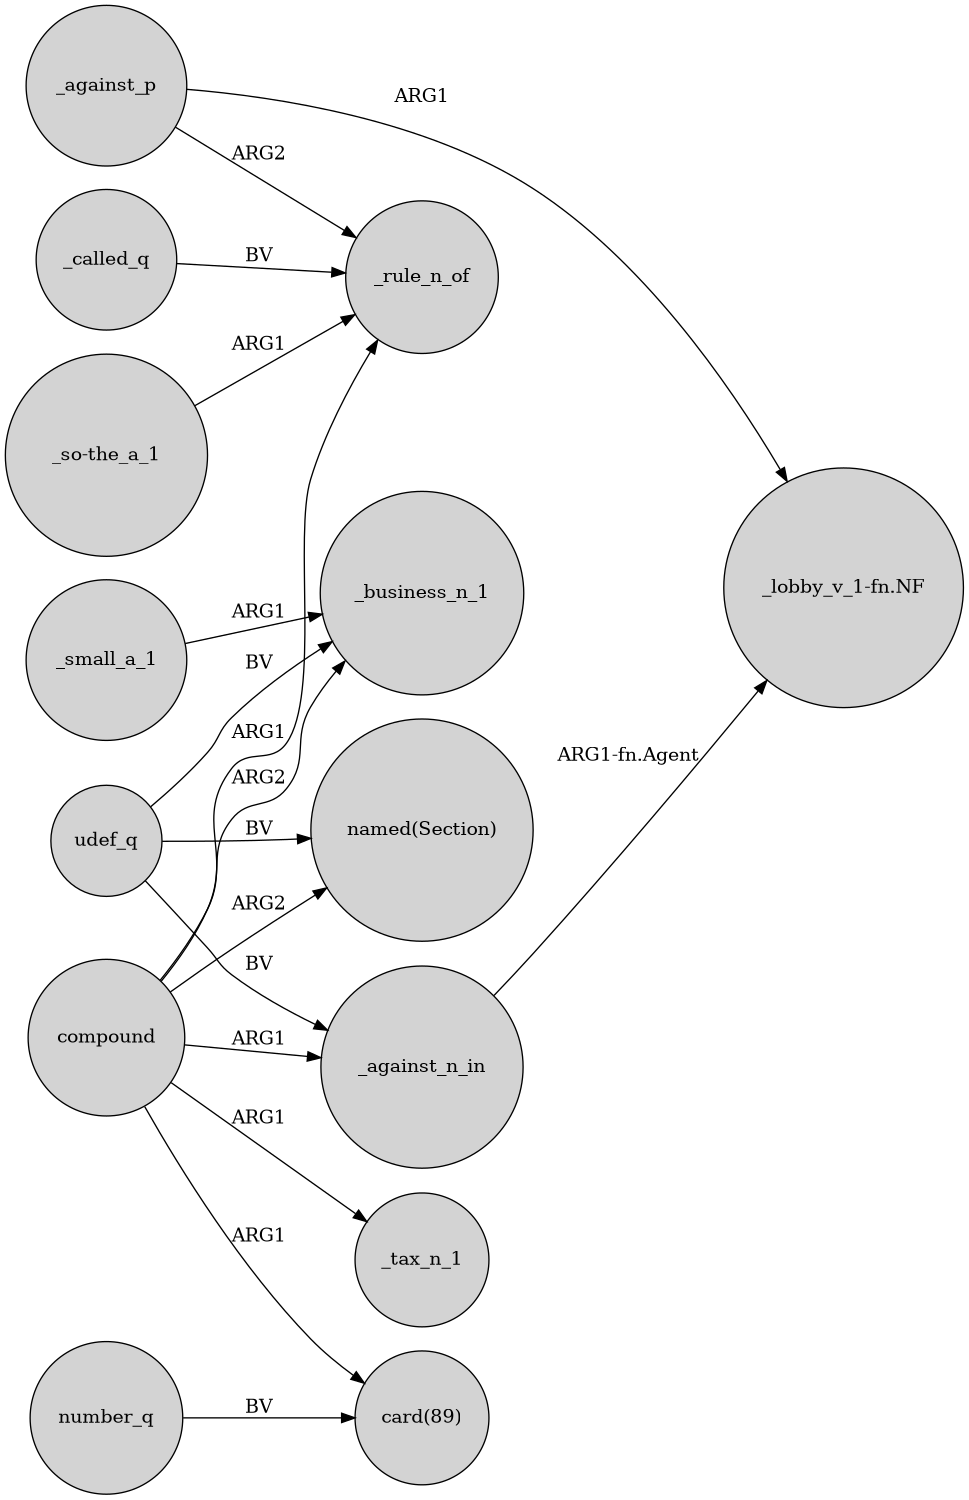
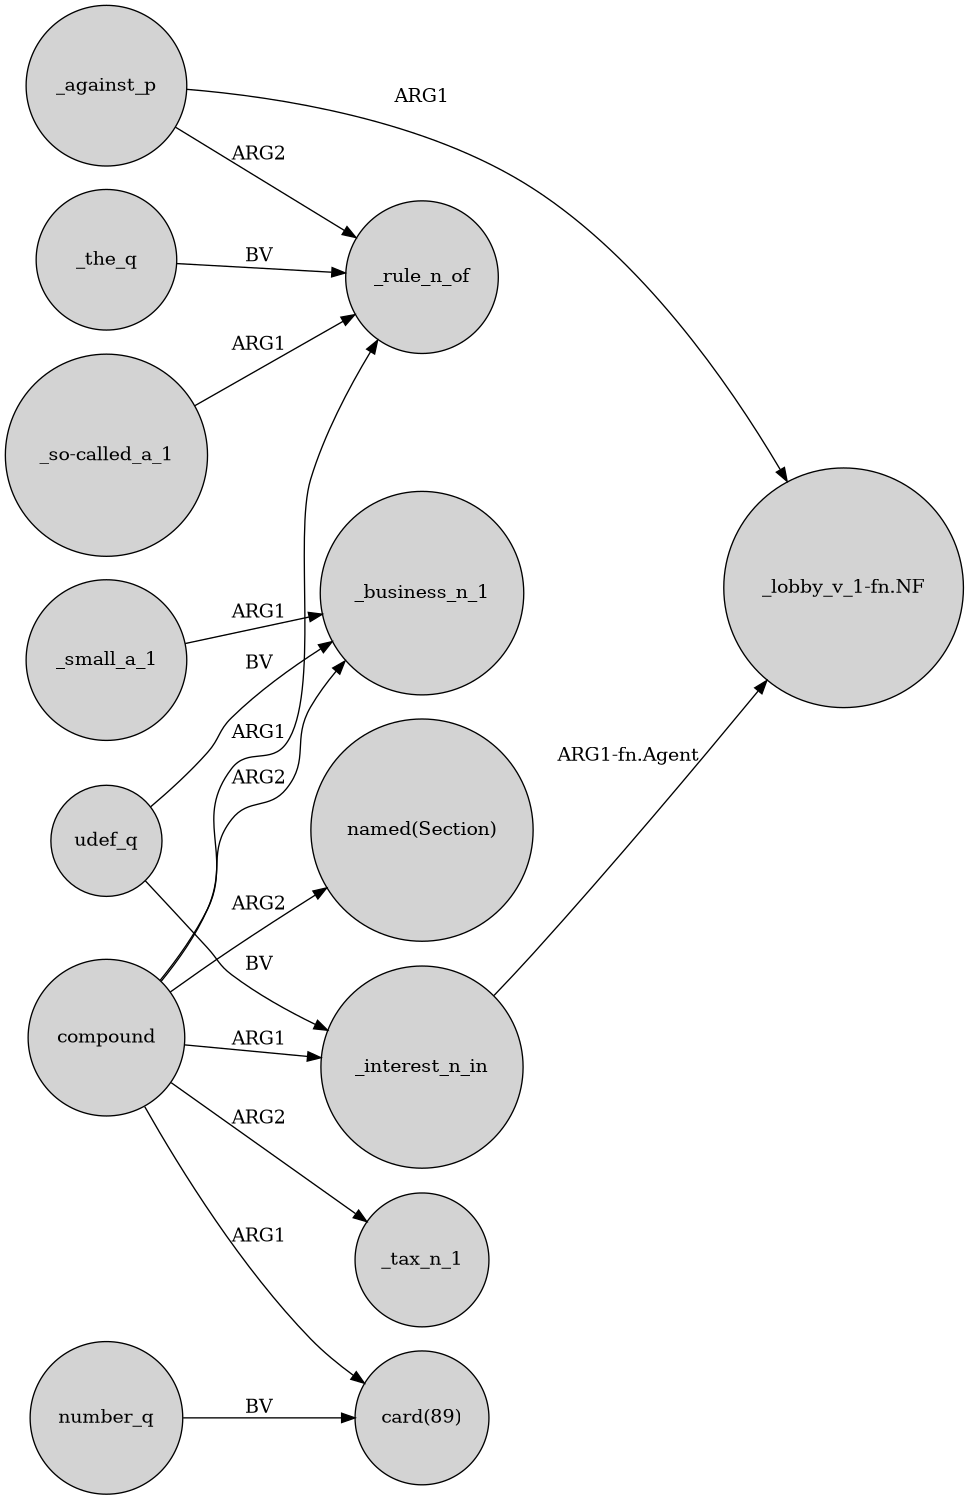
node "_called_q": label "_called_q" -> "_the_q"
node "_so-the_a_1": label "_so-the_a_1" -> "_so-called_a_1"
edge "udef_q" -> "named(Section)": removed, label "BV"
node "_against_n_in": label "_against_n_in" -> "_interest_n_in"
edge "compound" -> "_tax_n_1": label "ARG1" -> "ARG2"
